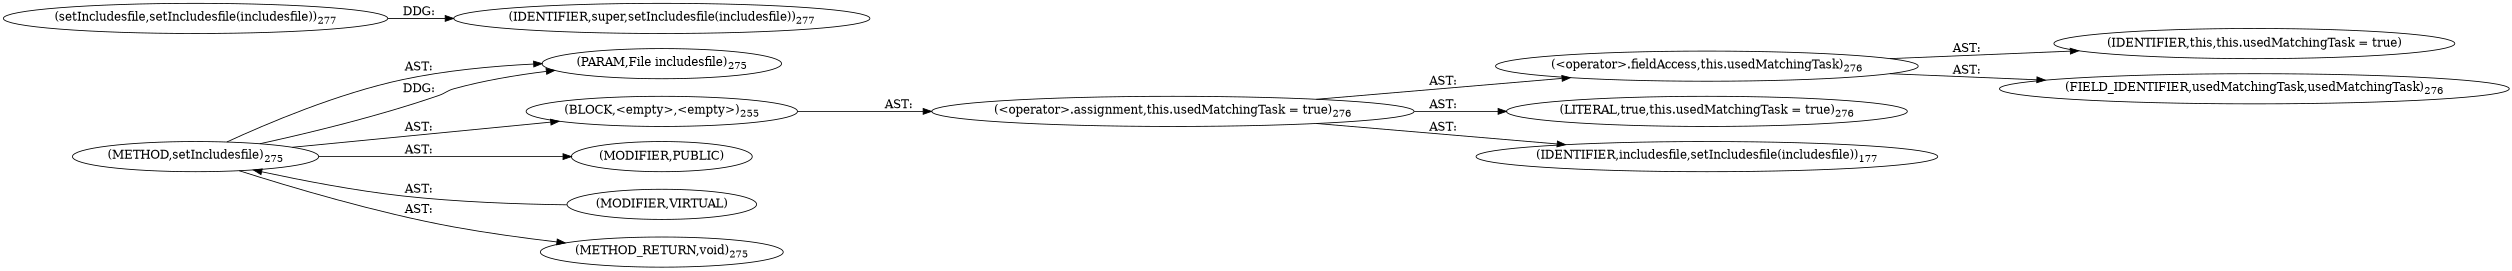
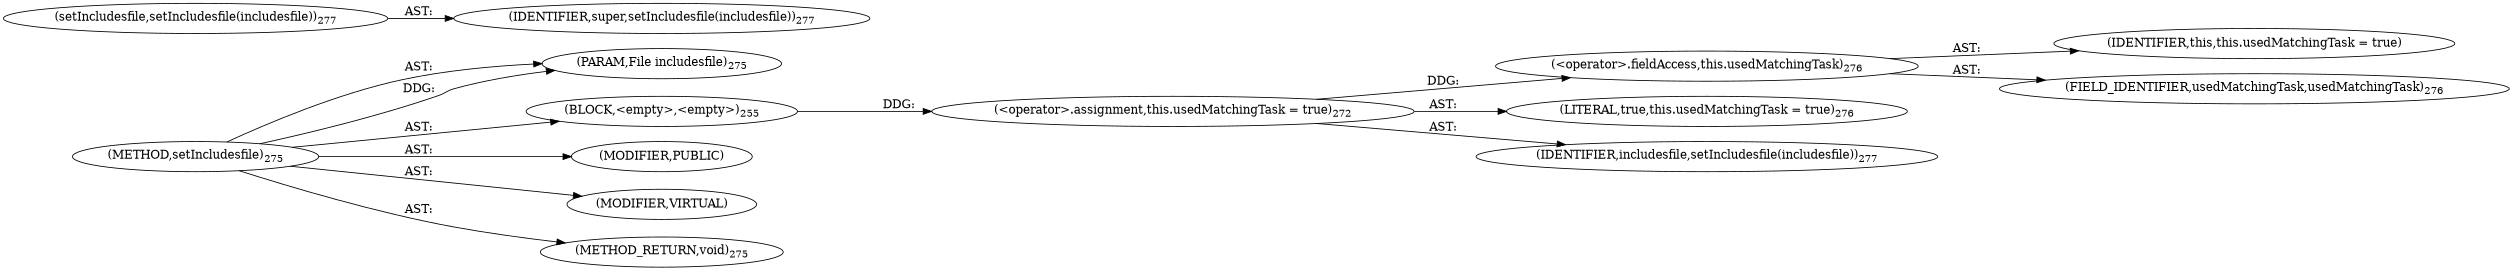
edge "(setIncludesfile,setIncludesfile(includesfile))" -> "(IDENTIFIER,super,setIncludesfile(includesfile))": label "DDG: " -> "AST: "
edge "(<operator>.assignment,this.usedMatchingTask = true)" -> "(<operator>.fieldAccess,this.usedMatchingTask)": label "AST: " -> "DDG: "
edge "(BLOCK,<empty>,<empty>)" -> "(<operator>.assignment,this.usedMatchingTask = true)": label "AST: " -> "DDG: "
node "(<operator>.assignment,this.usedMatchingTask = true)": text "276" -> "272"
node "(IDENTIFIER,includesfile,setIncludesfile(includesfile))": text "177" -> "277"
edge "(MODIFIER,VIRTUAL)" -> "(METHOD,setIncludesfile)": reversed
